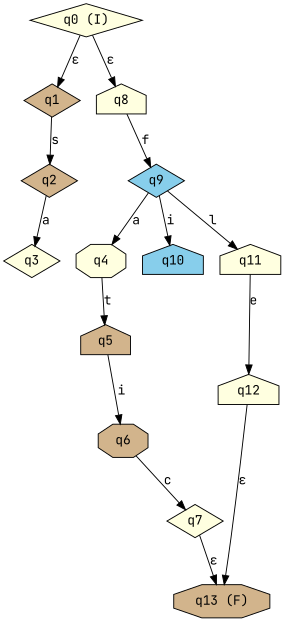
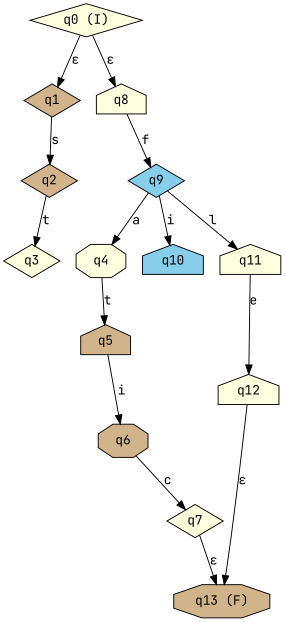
edge "q2" -> "q3": label "a" -> "t"
